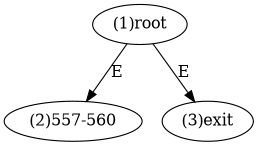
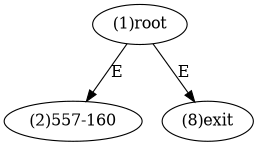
node "(2)557-560": label "(2)557-560" -> "(2)557-160"
node "(3)exit": label "(3)exit" -> "(8)exit"
